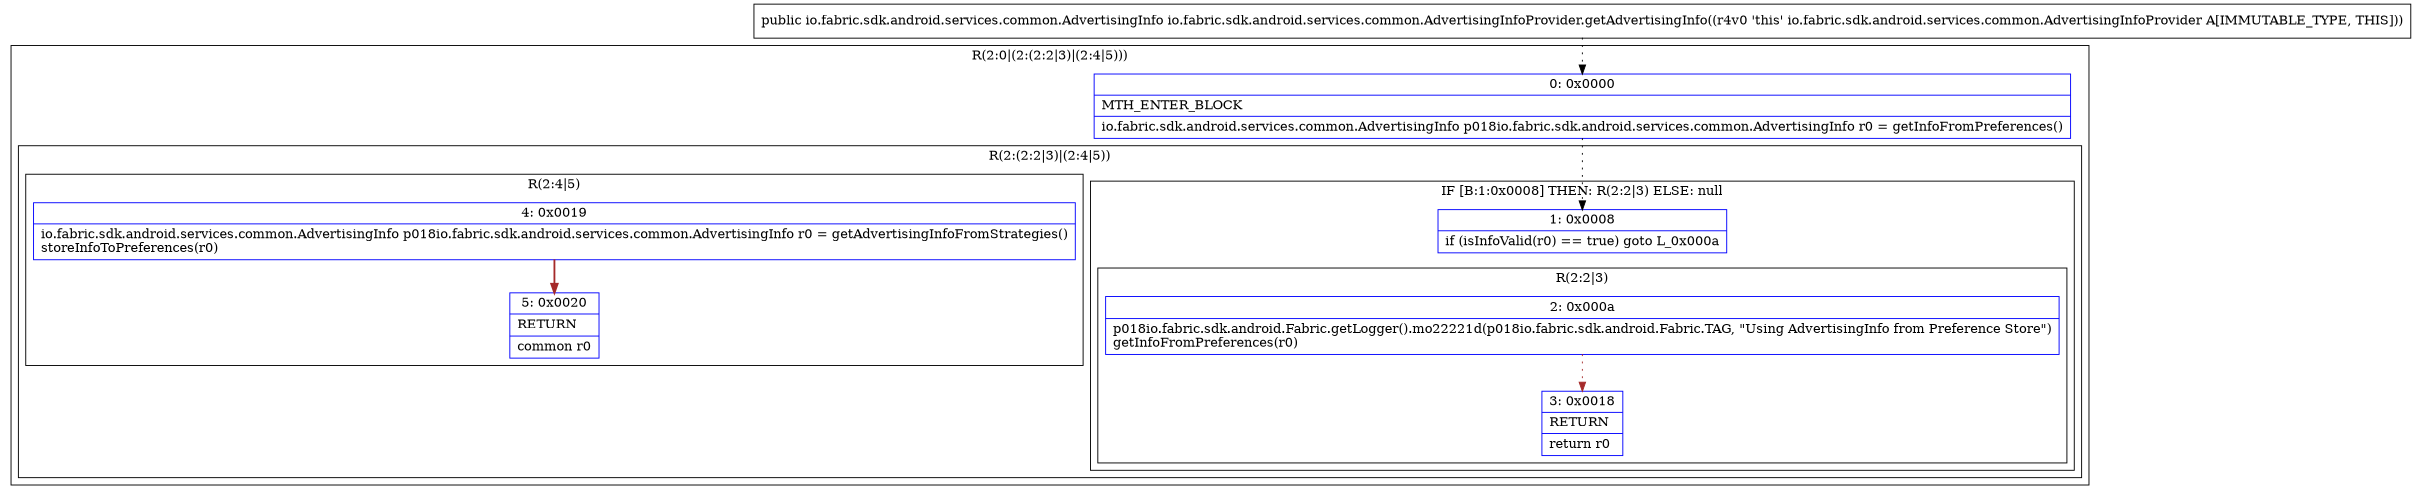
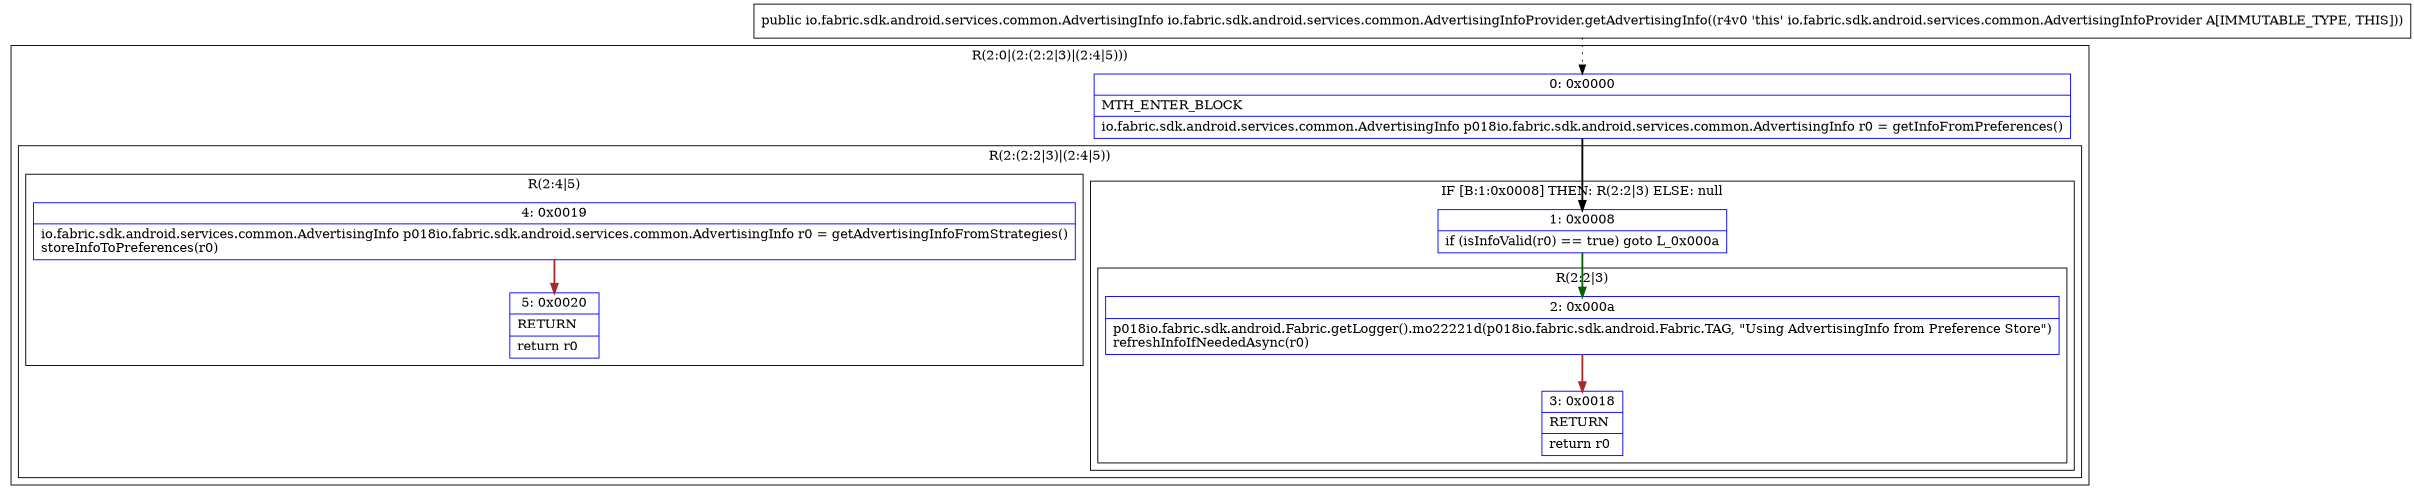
edge "0: 0x0000" -> "1: 0x0008": style dotted -> bold
edge "1: 0x0008" -> "2: 0x000a": added
node "2: 0x000a": text "getInfoFromPreferences(r0)" -> "refreshInfoIfNeededAsync(r0)"
node "5: 0x0020": text "common r0" -> "return r0"
edge "2: 0x000a" -> "3: 0x0018": style dotted -> bold
